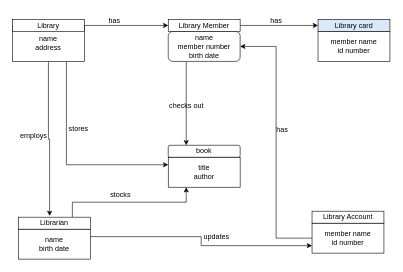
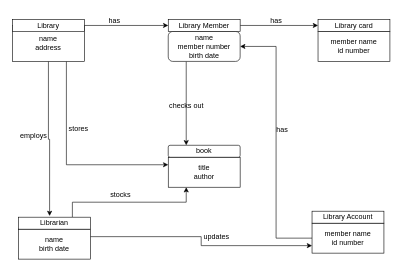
node "Library card": fillcolor #dae8fc -> #ffffff
